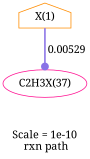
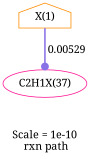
node "C2H3X(37)": label "C2H3X(37)" -> "C2H1X(37)"
